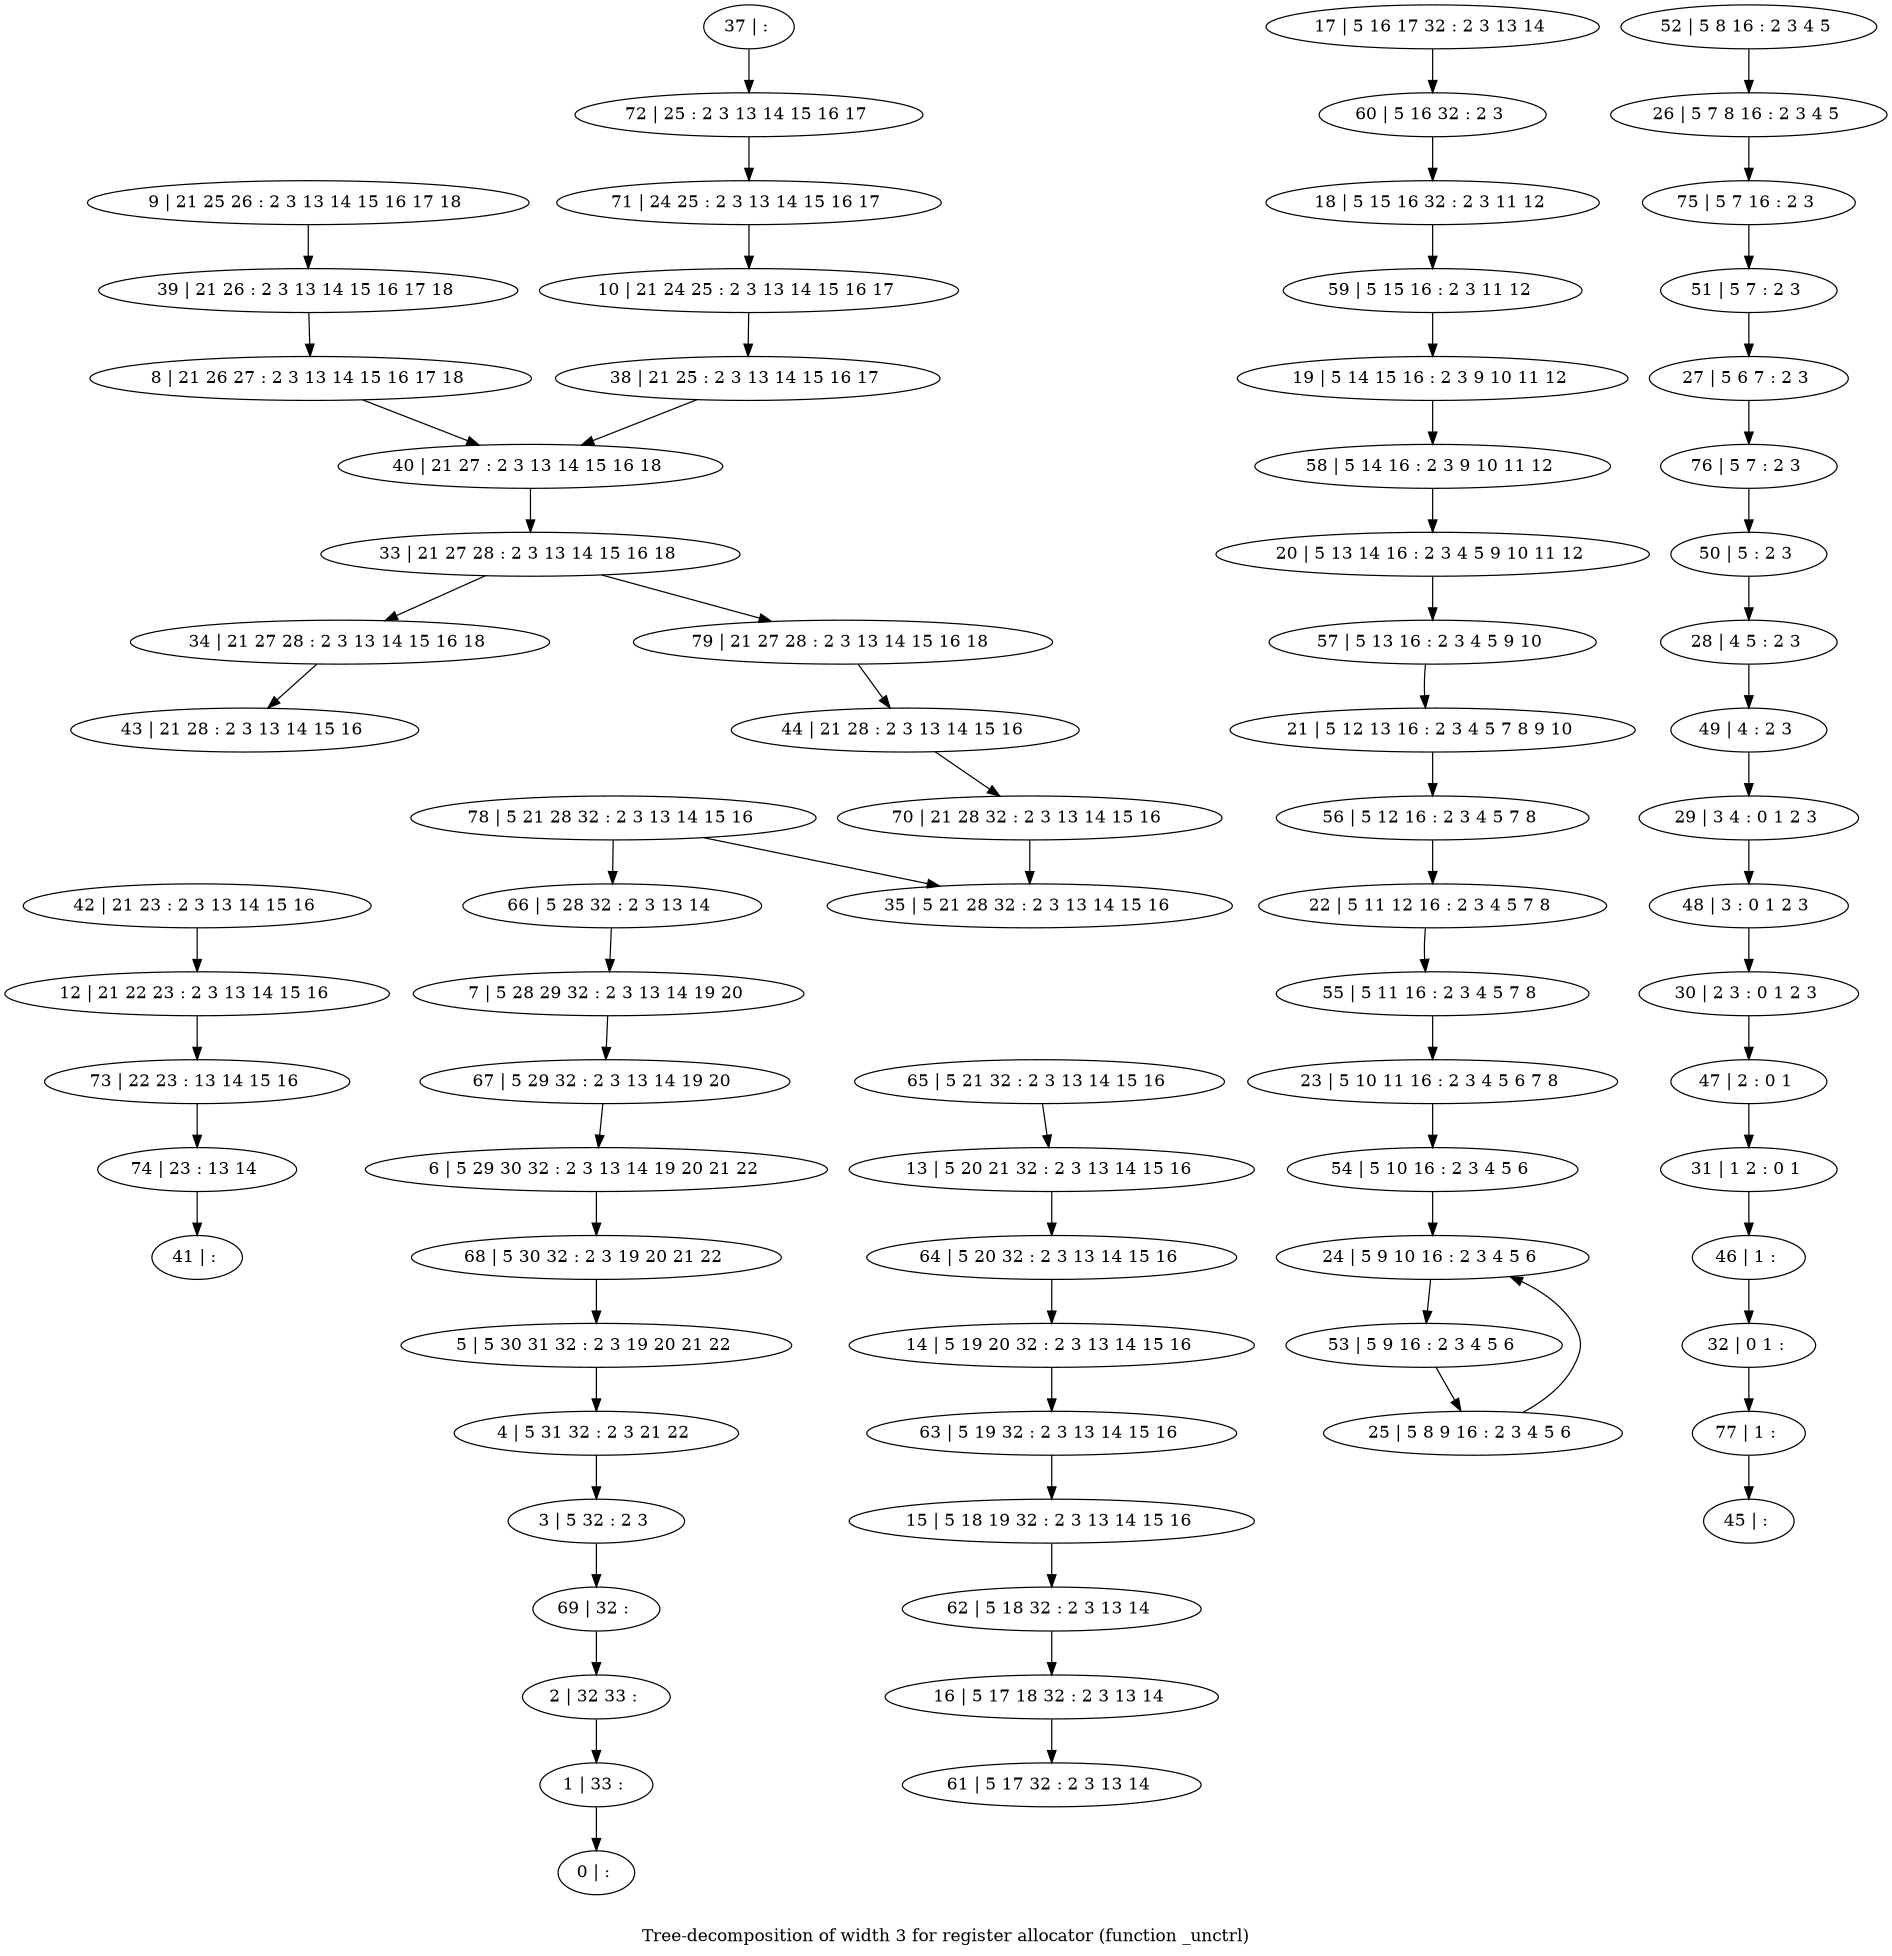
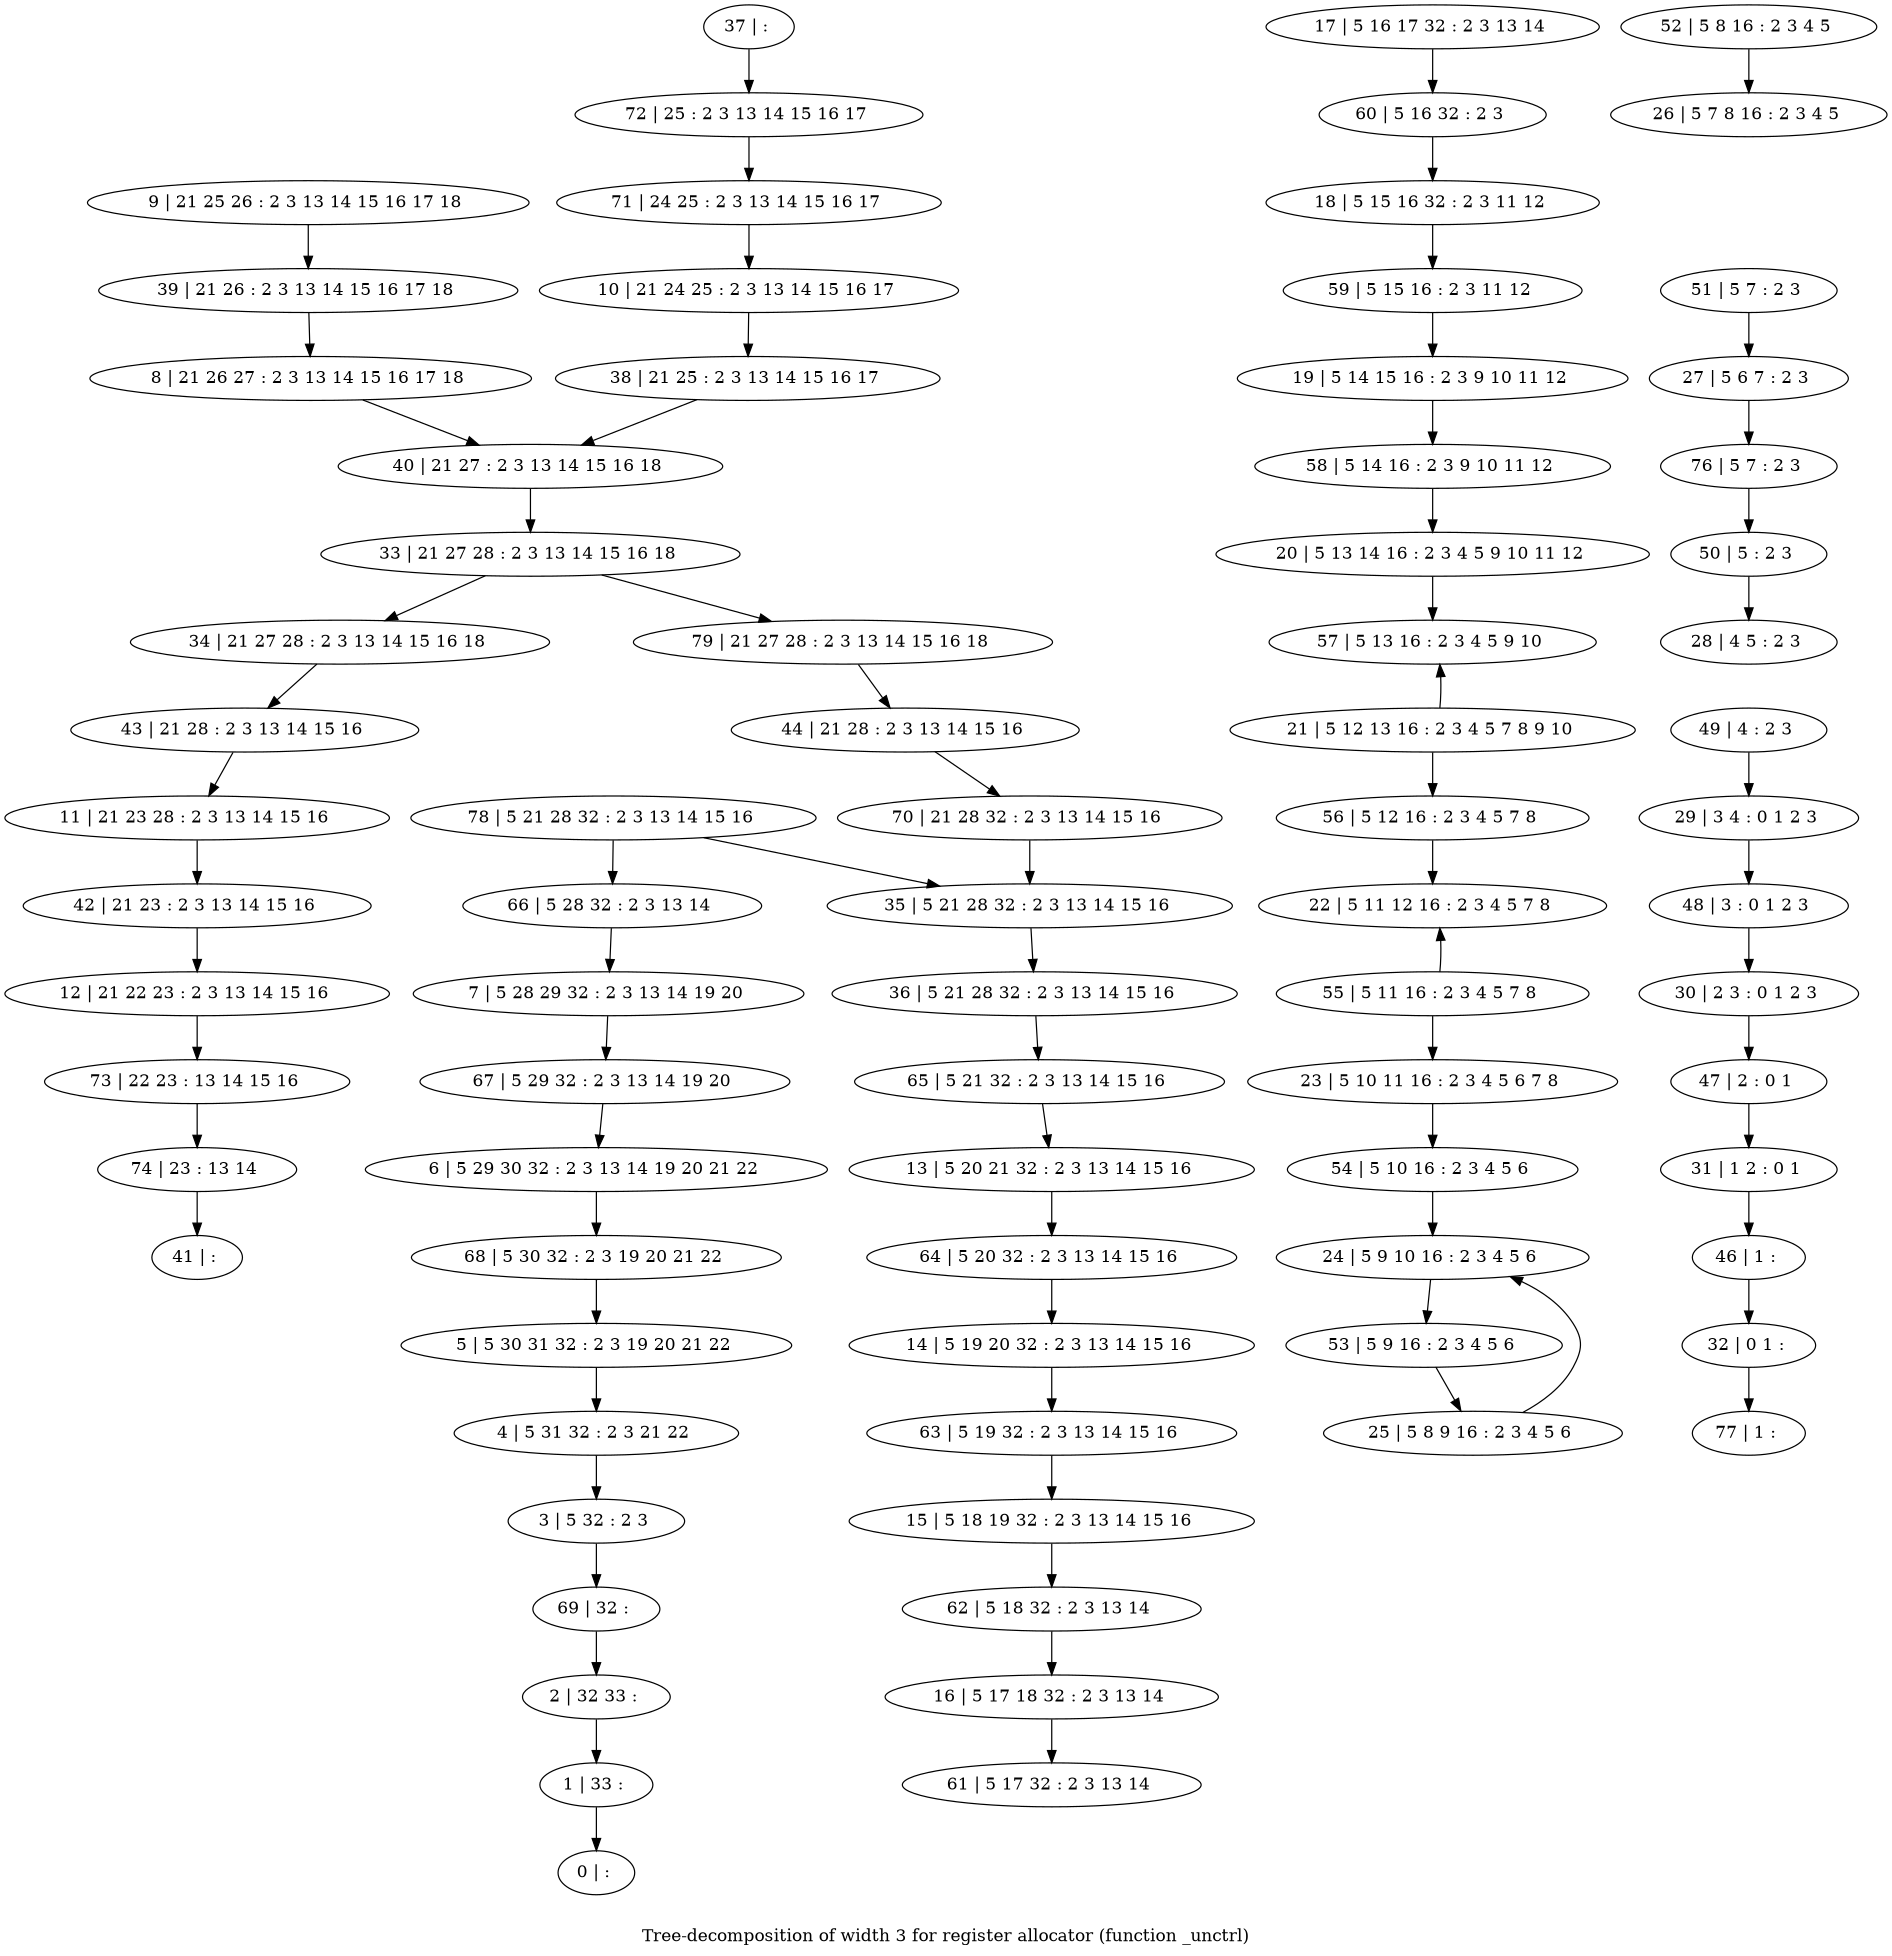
node "75 | 5 7 16 : 2 3": removed
edge "57 | 5 13 16 : 2 3 4 5 9 10" -> "21 | 5 12 13 16 : 2 3 4 5 7 8 9 10": reversed
edge "28 | 4 5 : 2 3" -> "49 | 4 : 2 3": removed
node "11 | 21 23 28 : 2 3 13 14 15 16": added
edge "22 | 5 11 12 16 : 2 3 4 5 7 8" -> "55 | 5 11 16 : 2 3 4 5 7 8": reversed
node "36 | 5 21 28 32 : 2 3 13 14 15 16": added
node "45 | :": removed
